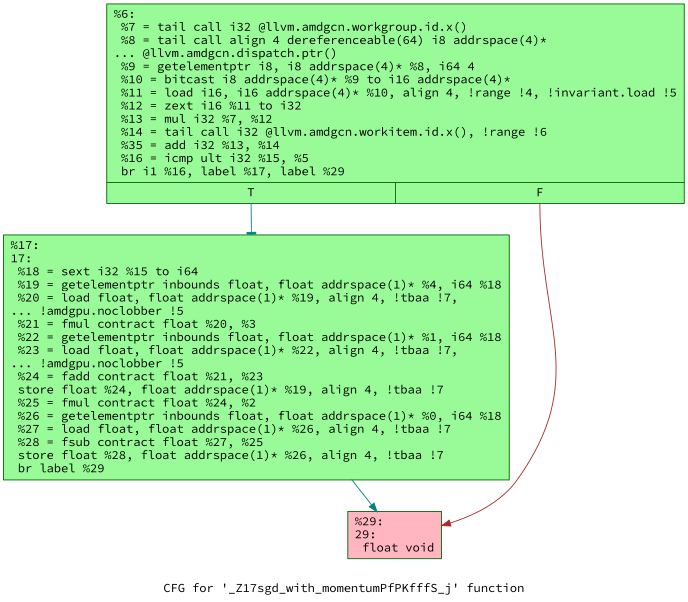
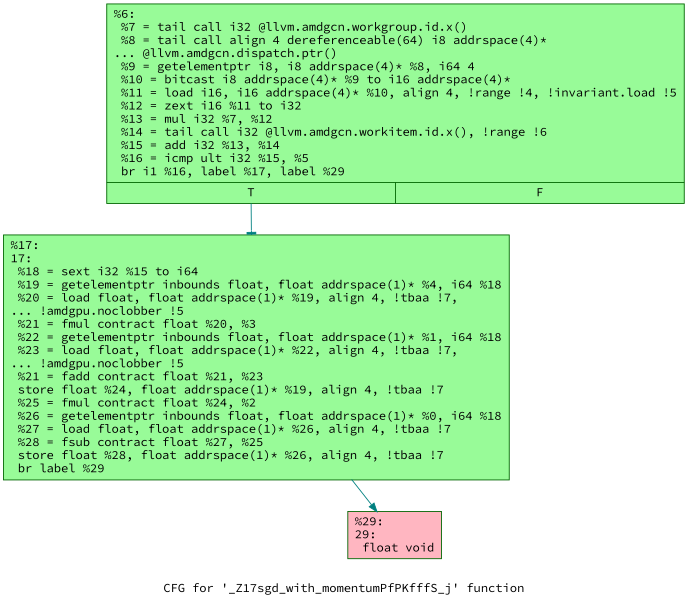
node "%6:": text "%35 = add i32 %13, %14" -> "%15 = add i32 %13, %14"
node "%17:": text "%24 = fadd contract float %21, %23" -> "%21 = fadd contract float %21, %23"
edge "%6:" -> "%29:": removed
